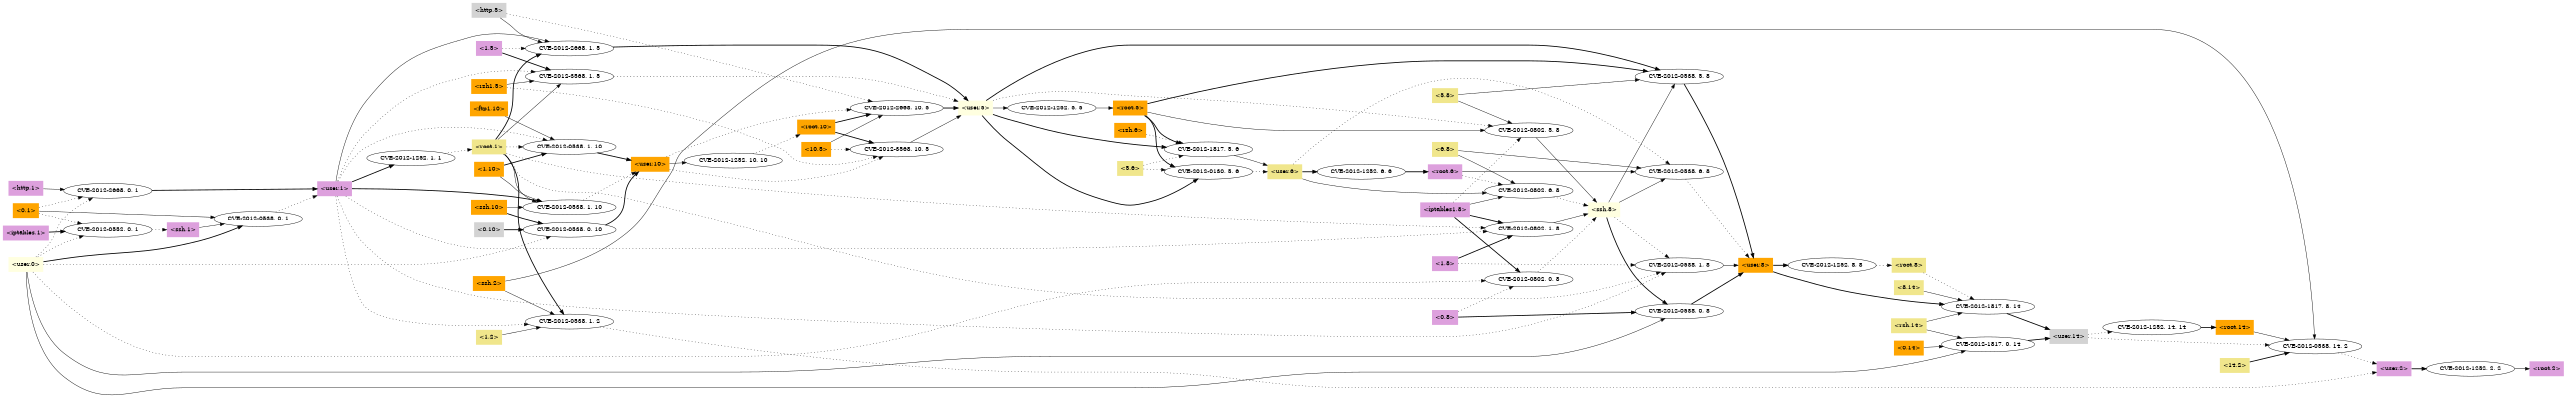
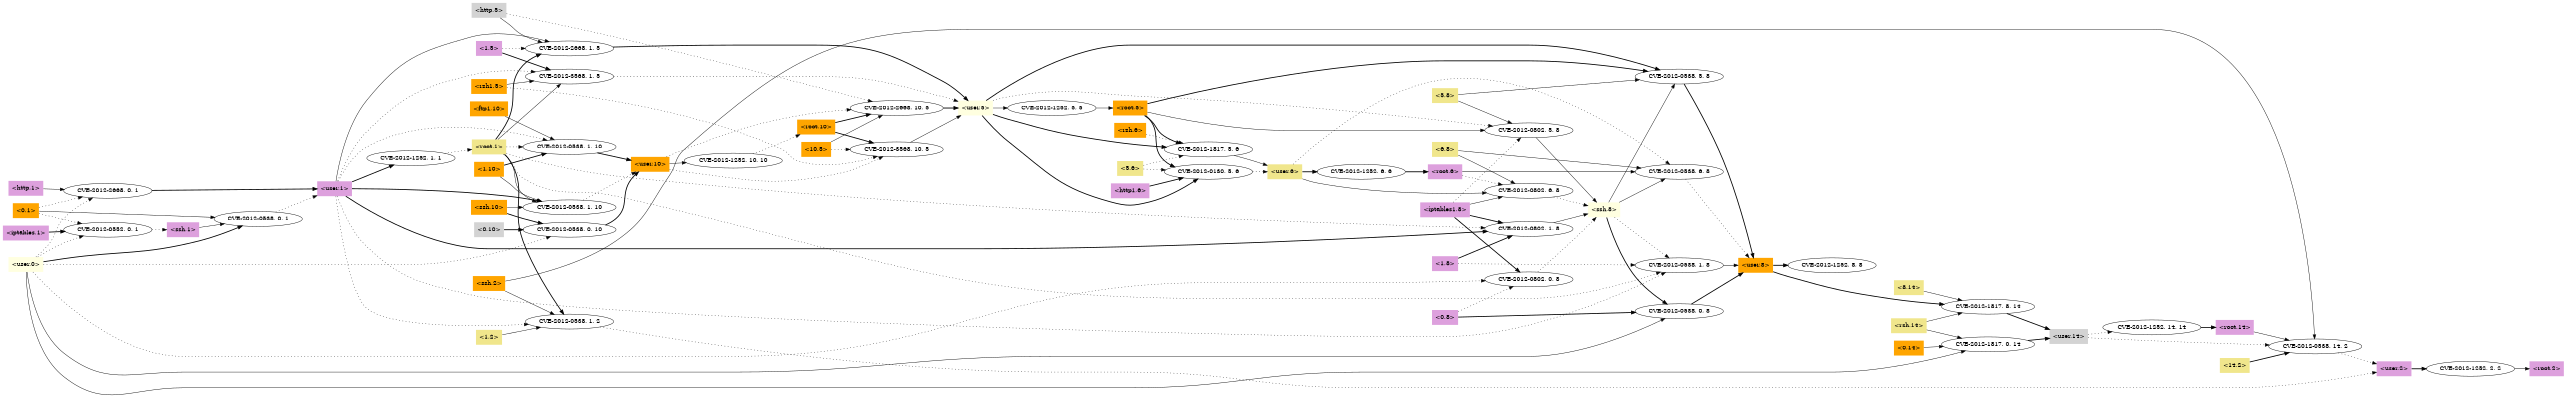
node "<http1,6>": added
edge "<user,1>" -> "CVE-2012-0802, 1, 8": style dotted -> bold
node "<root,8>": removed
node "<root,14>": fillcolor orange -> plum
